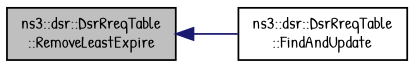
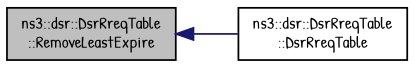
node "ns3::dsr::DsrRreqTable ::FindAndUpdate": label "ns3::dsr::DsrRreqTable ::FindAndUpdate" -> "ns3::dsr::DsrRreqTable ::DsrRreqTable"
